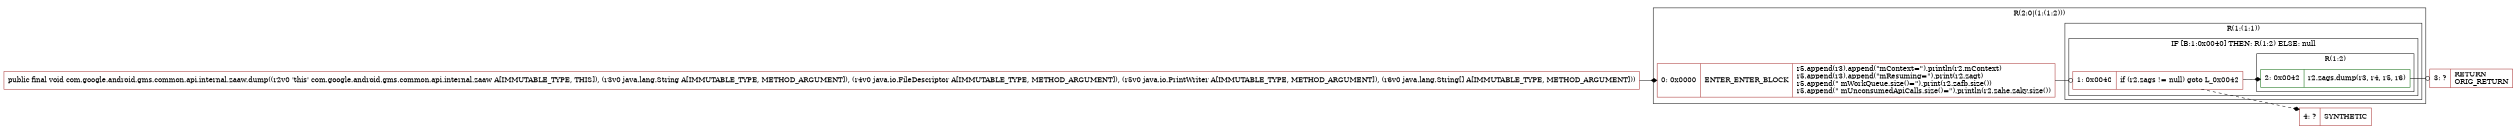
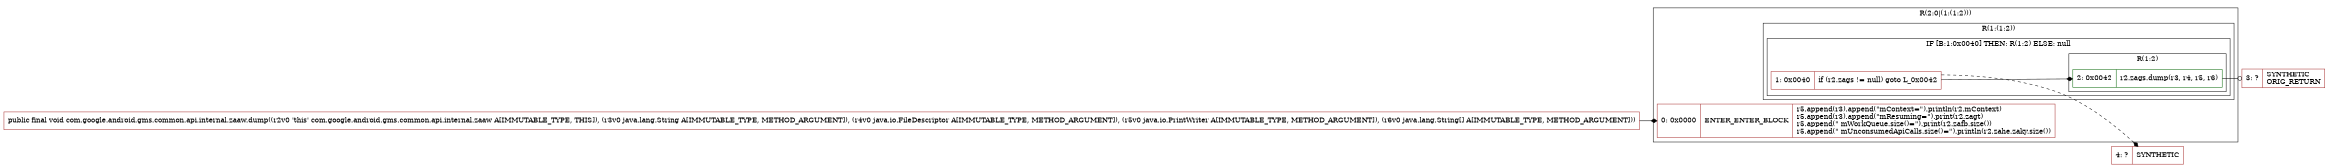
cluster "R(1:(1:1))": label "R(1:(1:1))" -> "R(1:(1:2))"
node "3: ?": text "RETURN" -> "SYNTHETIC"
edge "0: 0x0000" -> "1: 0x0040": removed
